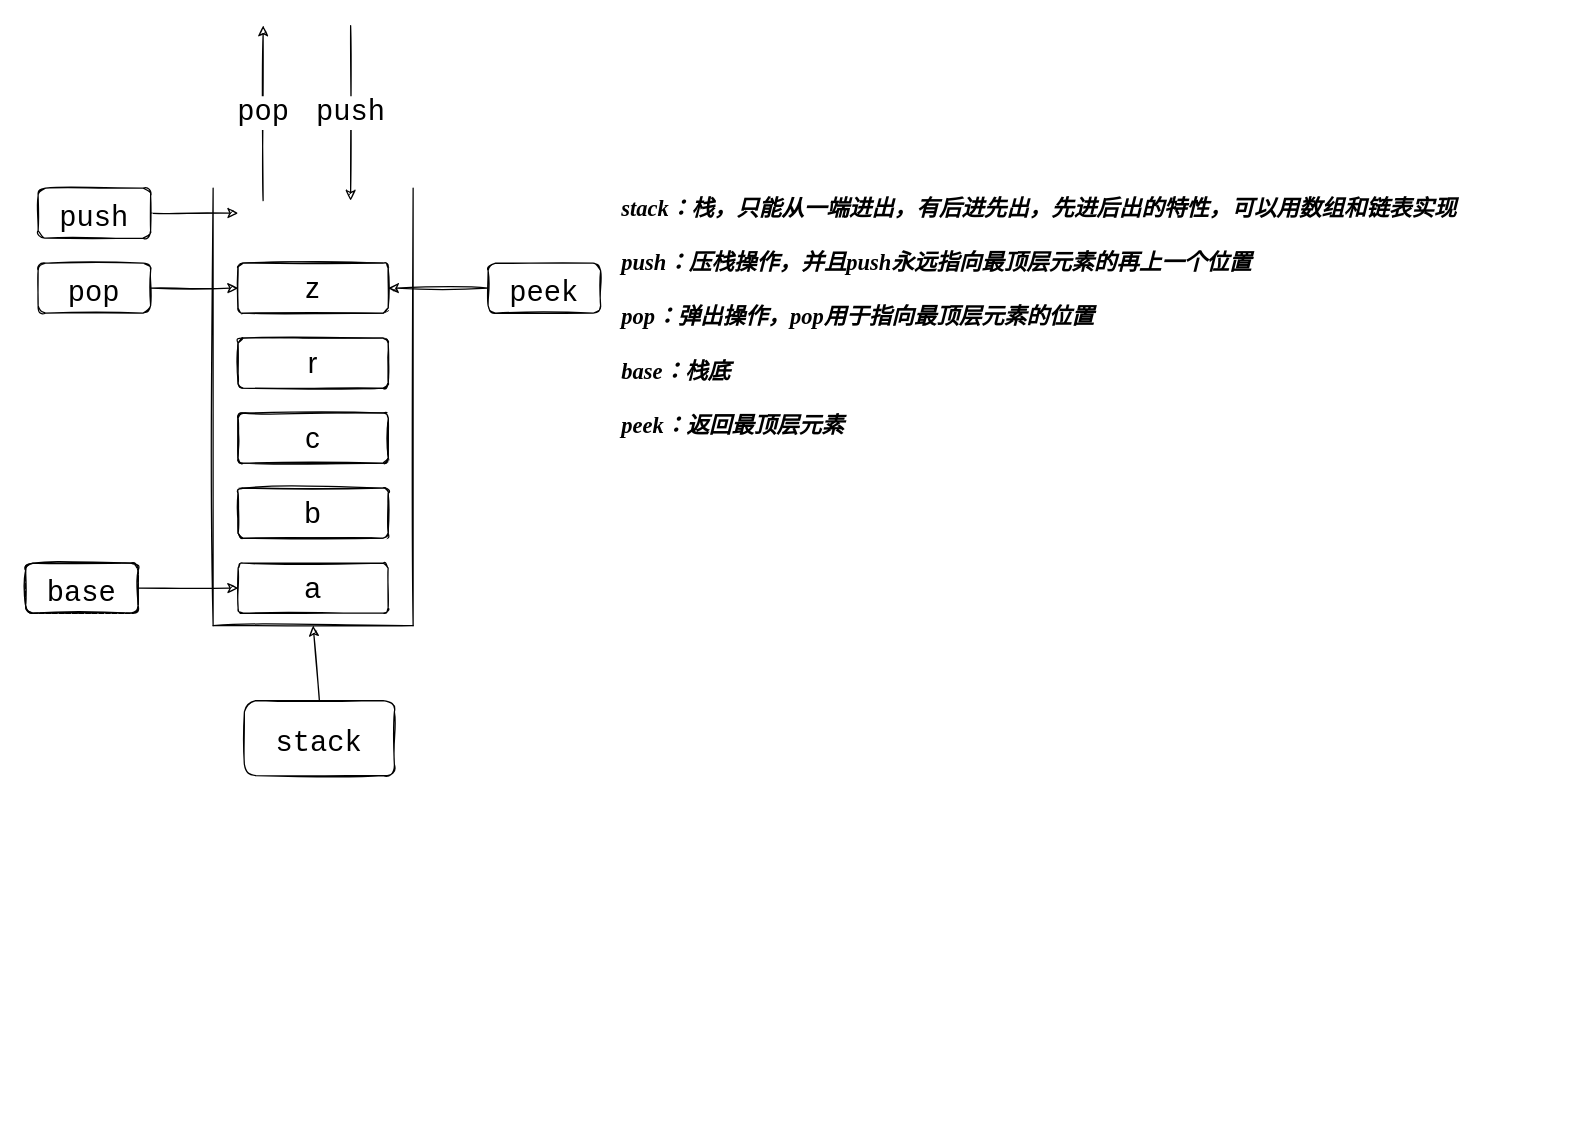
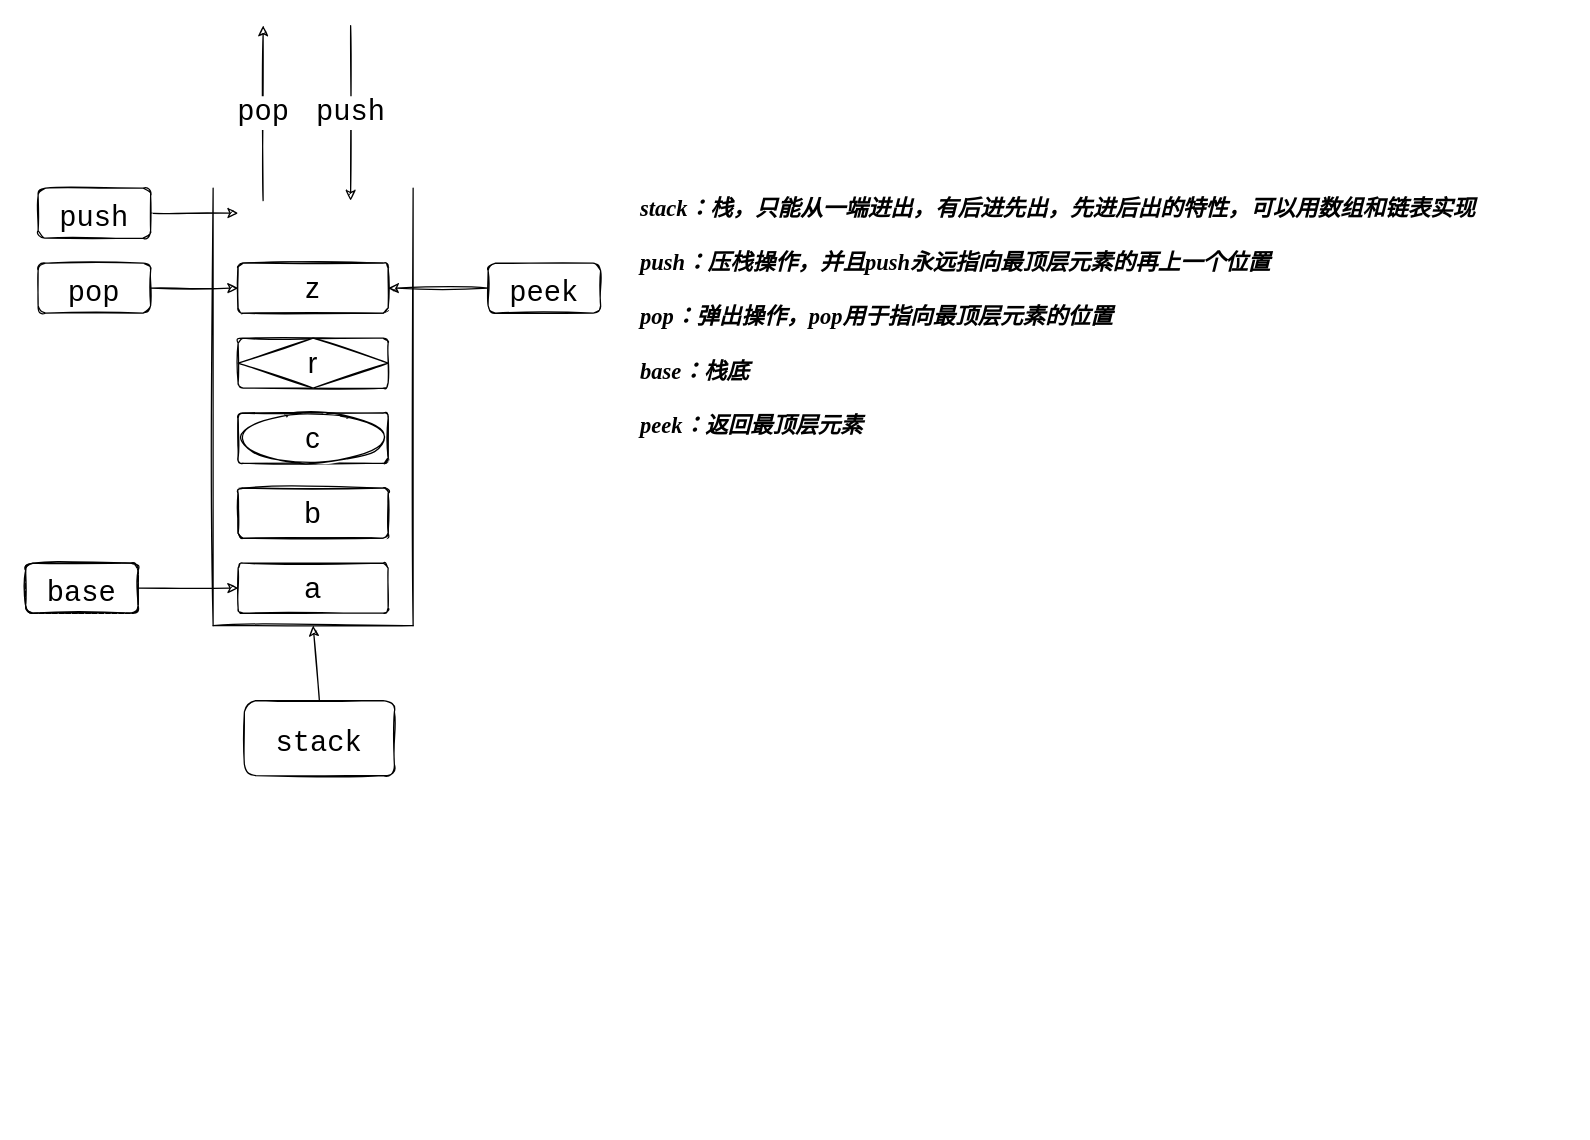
node "r": shape rounded rectangle -> diamond
node "c": shape rounded rectangle -> ellipse
node "stack：栈，只能从一端进出，有后进先出，先进后出的特性，可以用数组和链表实现 push：压栈操作，并且push永远指向最顶层元素的再上一个位置 pop：弹出操作，pop用于指向最顶层元素的位置 base：栈底 peek：返回最顶层元素": moved (1082, 651) -> (1101, 651)
